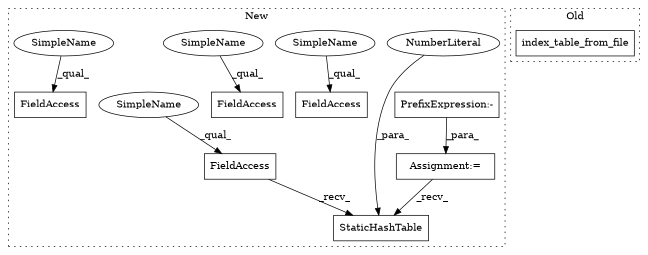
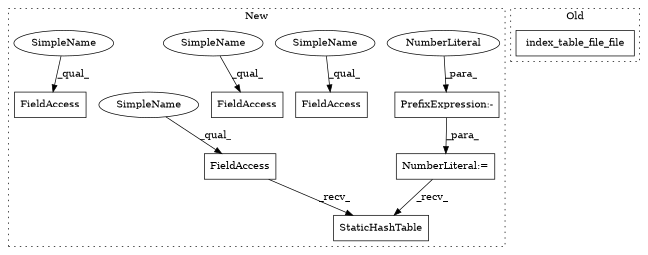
node "index_table_from_file": label "index_table_from_file" -> "index_table_file_file"
edge "NumberLiteral" -> "StaticHashTable": now "NumberLiteral" -> "PrefixExpression:-"
node "Assignment:=": label "Assignment:=" -> "NumberLiteral:="
